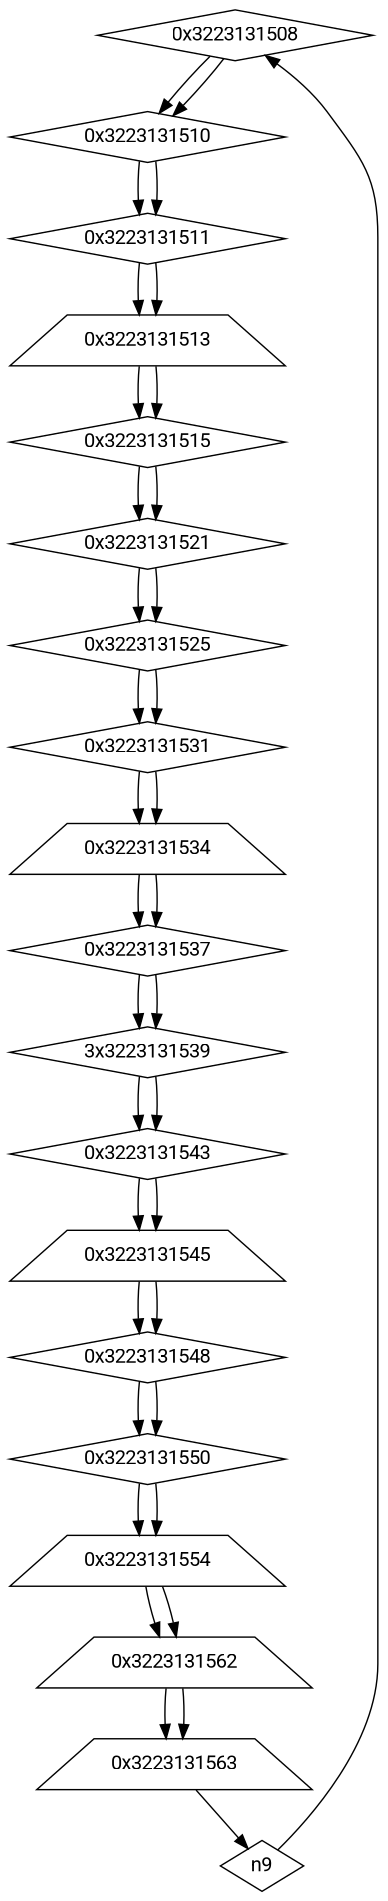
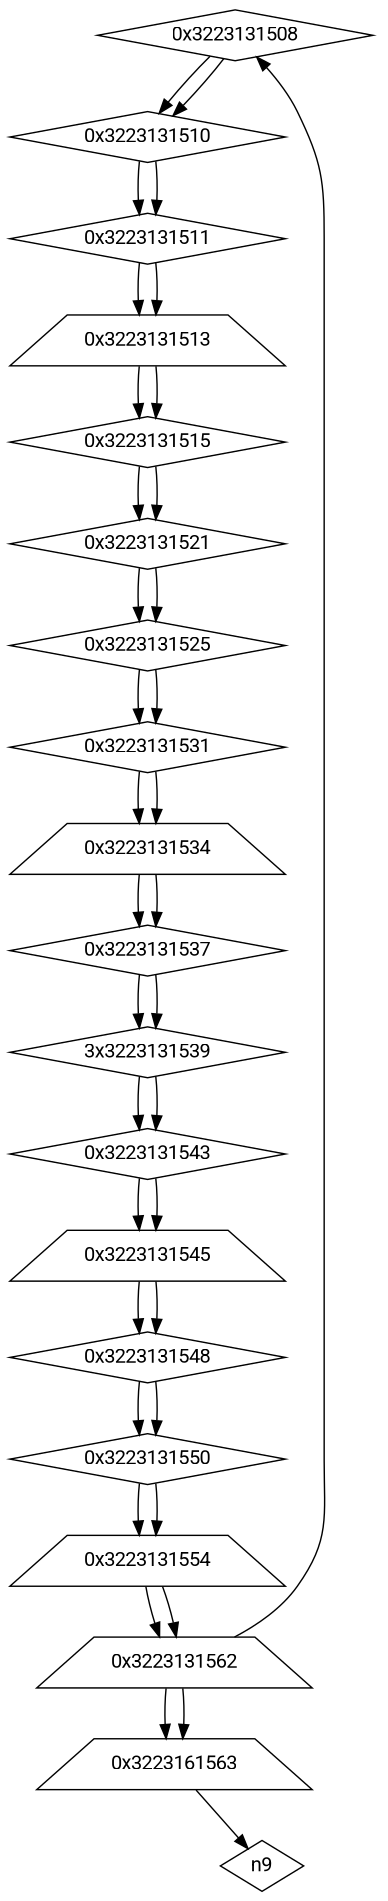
edge "n9" -> "0x3223131508": now "0x3223131562" -> "0x3223131508"
node "0x3223131563": label "0x3223131563" -> "0x3223161563"
